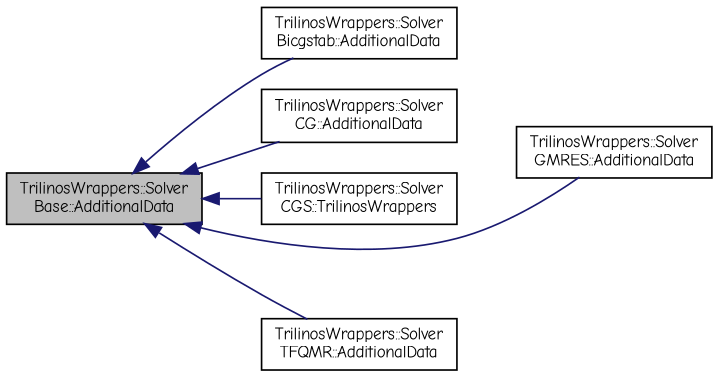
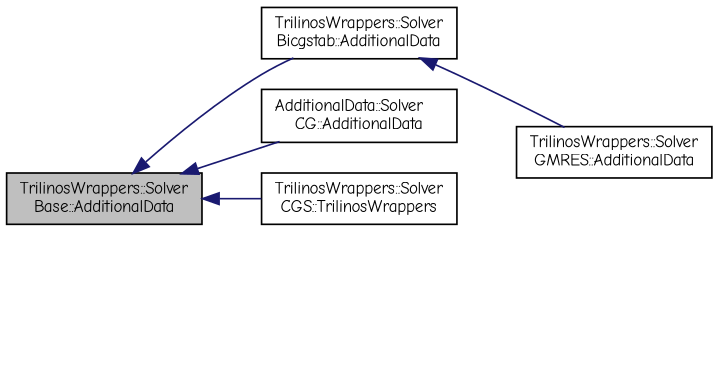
node "TrilinosWrappers::Solver CG::AdditionalData": label "TrilinosWrappers::Solver CG::AdditionalData" -> "AdditionalData::Solver CG::AdditionalData"
edge "TrilinosWrappers::Solver GMRES::AdditionalData" -> "TrilinosWrappers::Solver Base::AdditionalData": now "TrilinosWrappers::Solver GMRES::AdditionalData" -> "TrilinosWrappers::Solver Bicgstab::AdditionalData"
node "TrilinosWrappers::Solver TFQMR::AdditionalData": removed
